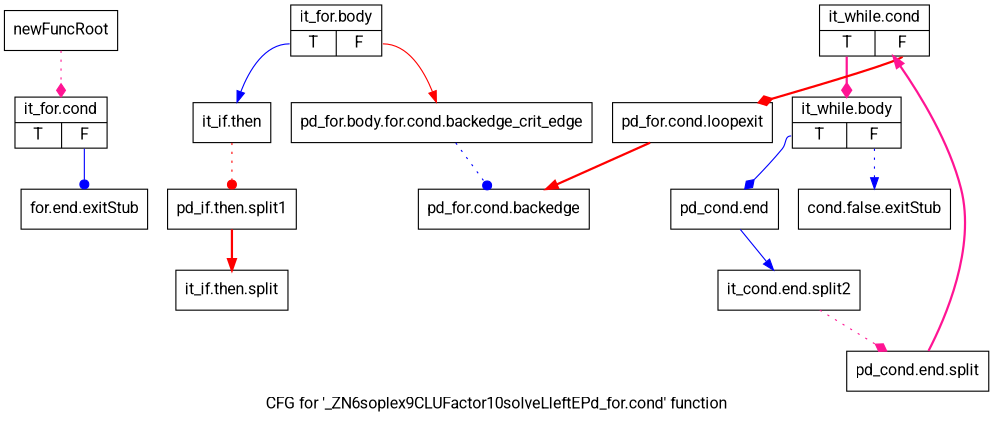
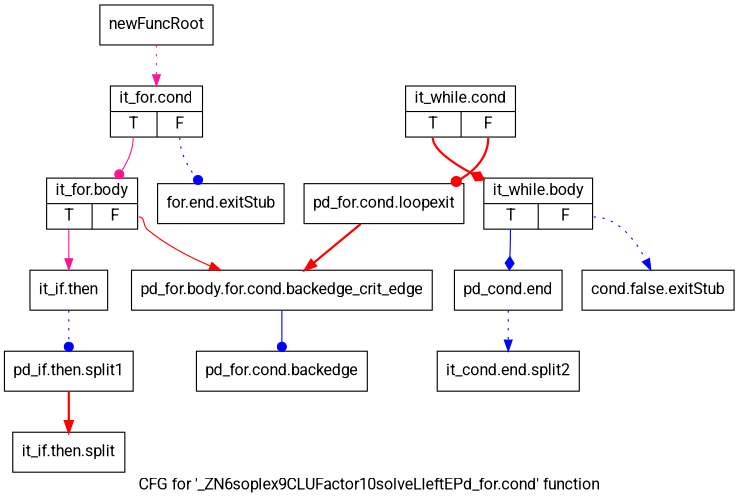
edge "it_for.body" -> "it_if.then": color blue -> deeppink
edge "newFuncRoot" -> "it_for.cond": arrowhead diamond -> normal
edge "it_while.cond" -> "it_while.body": color deeppink -> red
edge "it_while.cond" -> "pd_for.cond.loopexit": arrowhead diamond -> dot
edge "it_for.cond" -> "it_for.body": added
edge "it_if.then" -> "pd_if.then.split1": color red -> blue
edge "pd_for.body.for.cond.backedge_crit_edge" -> "pd_for.cond.backedge": style dotted -> solid
edge "it_for.cond" -> "for.end.exitStub": style solid -> dotted
edge "pd_for.cond.loopexit" -> "pd_for.cond.backedge": now "pd_for.cond.loopexit" -> "pd_for.body.for.cond.backedge_crit_edge"
edge "pd_cond.end" -> "it_cond.end.split2": style solid -> dotted
node "pd_cond.end.split": removed
